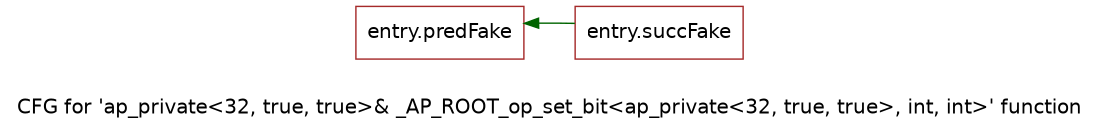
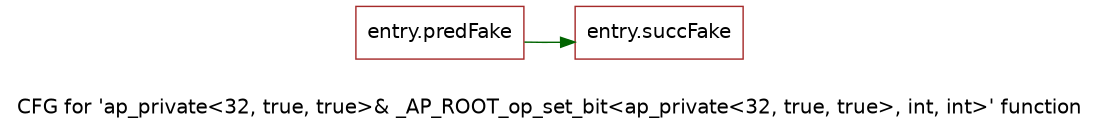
edge "entry.succFake" -> "entry.predFake": reversed
